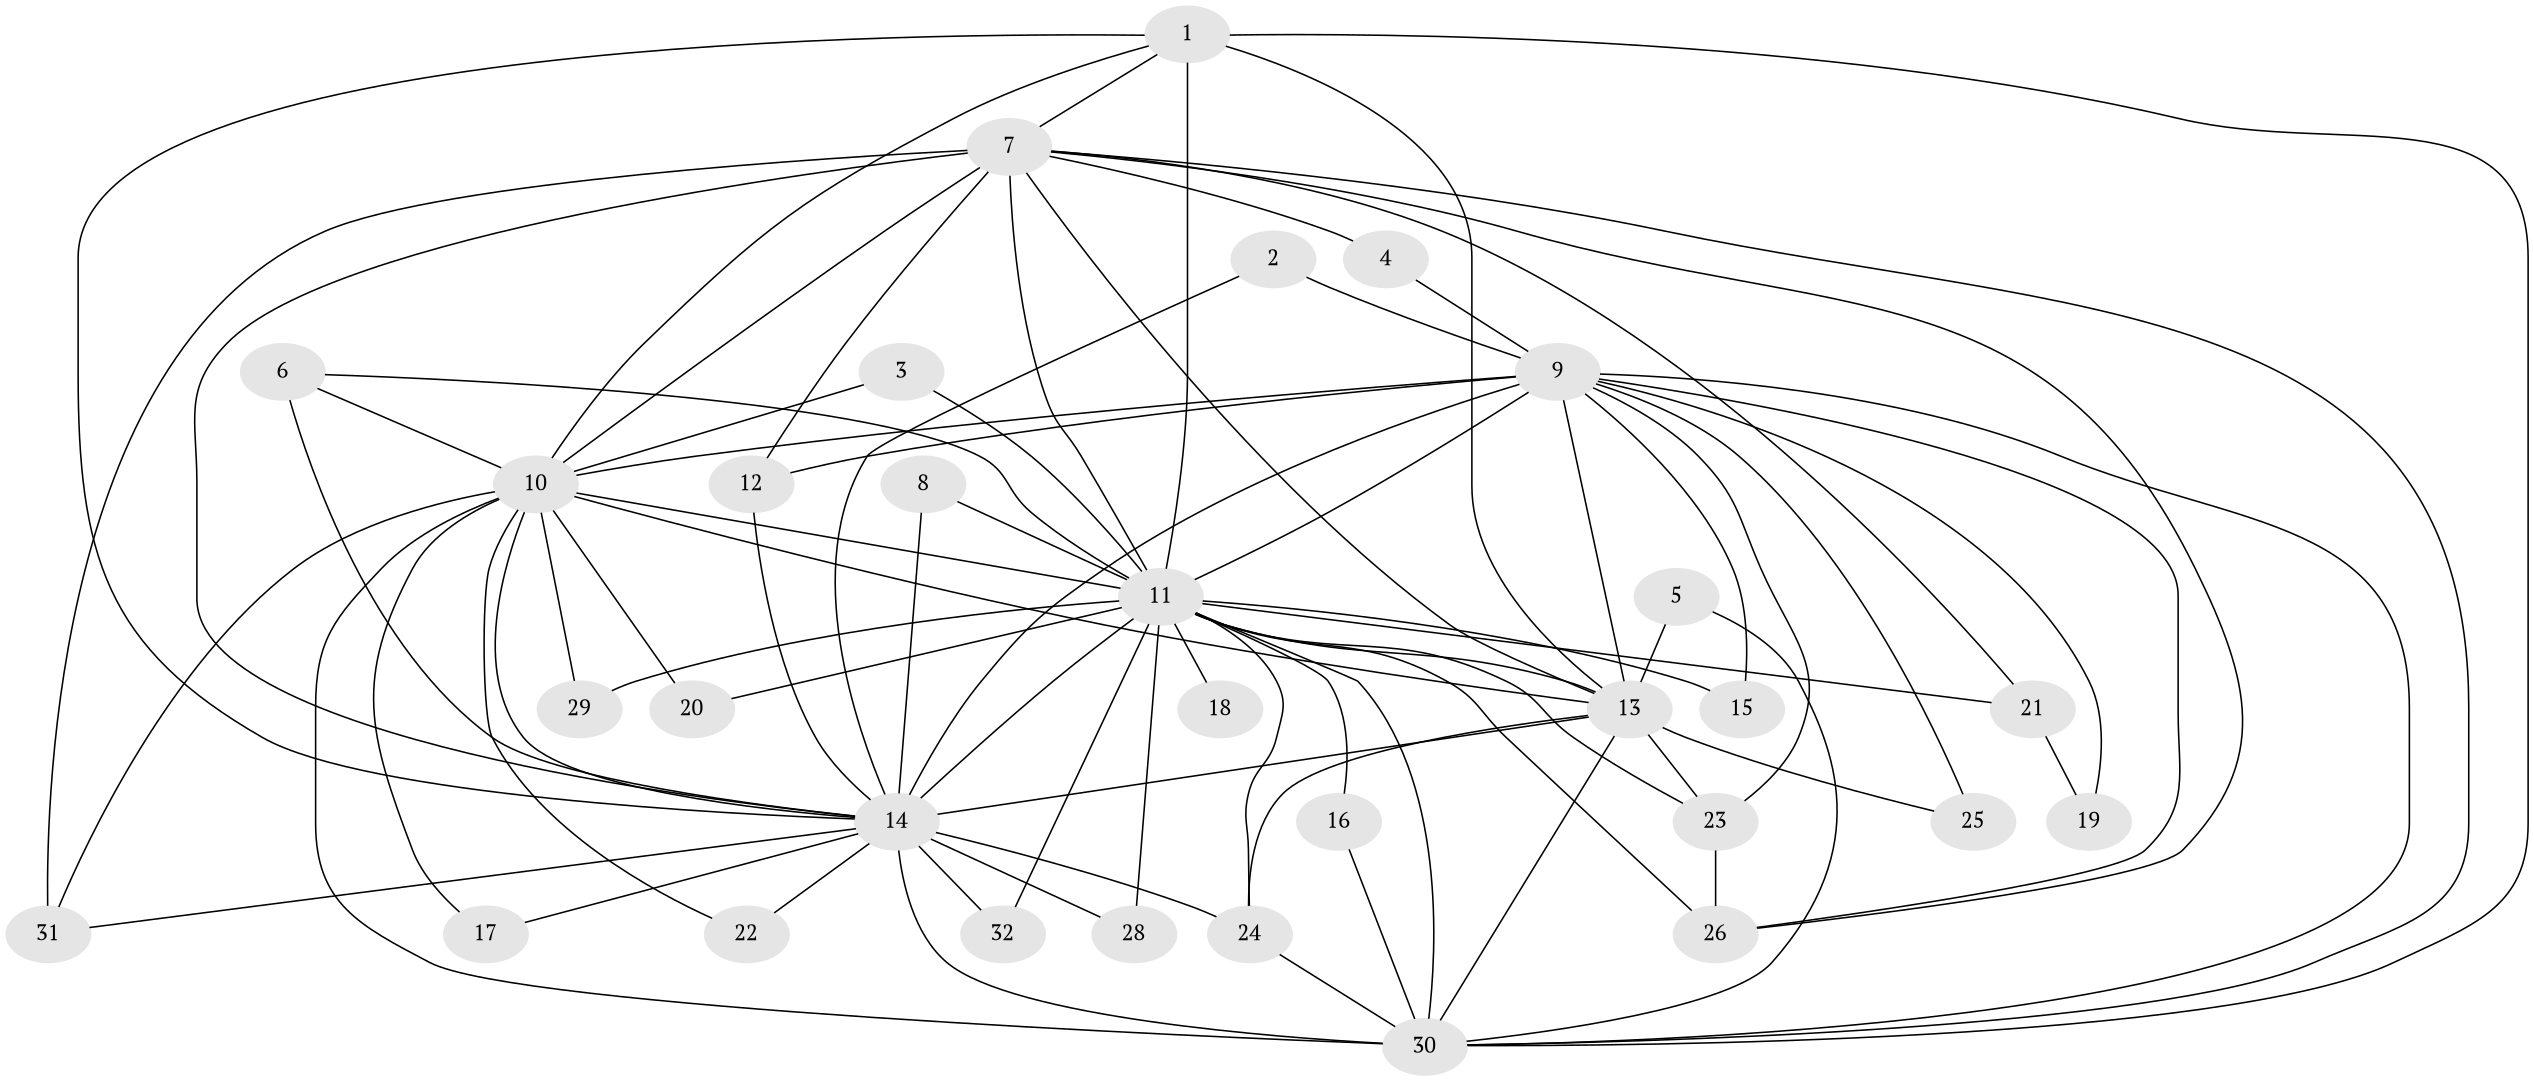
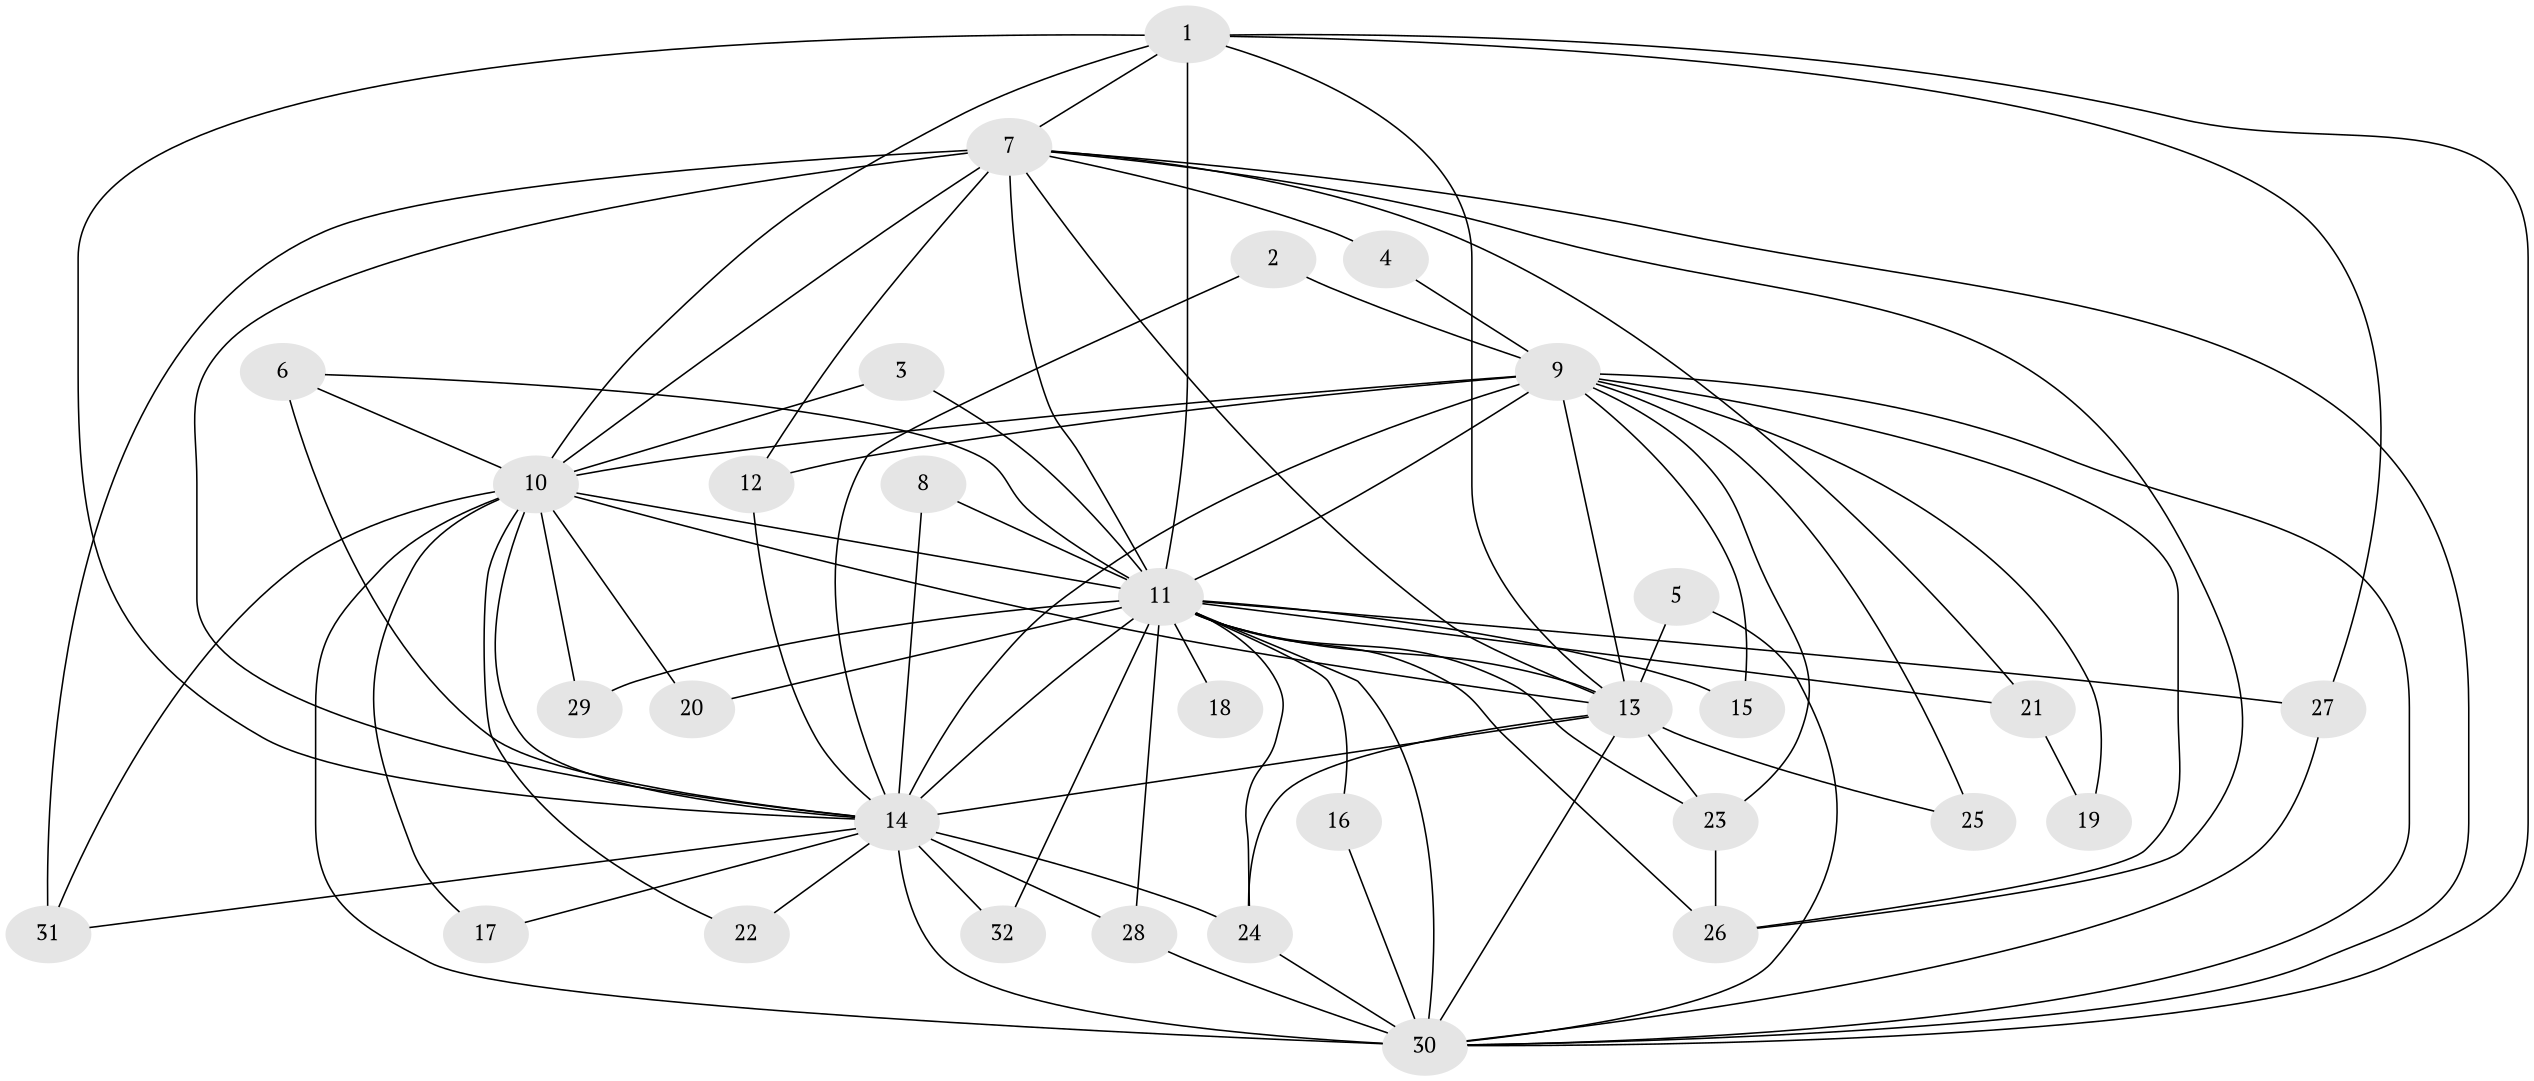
node "27": added
edge "28" -- "30": added
